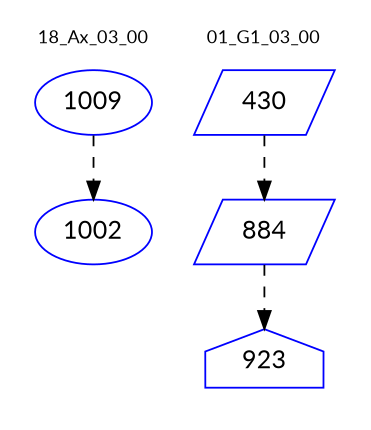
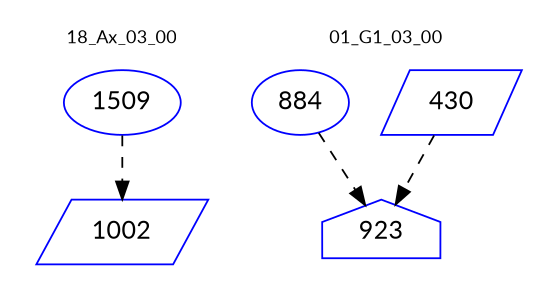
node "1009": label "1009" -> "1509"
edge "430" -> "884": now "430" -> "923"
node "1002": shape ellipse -> parallelogram
node "884": shape parallelogram -> ellipse
